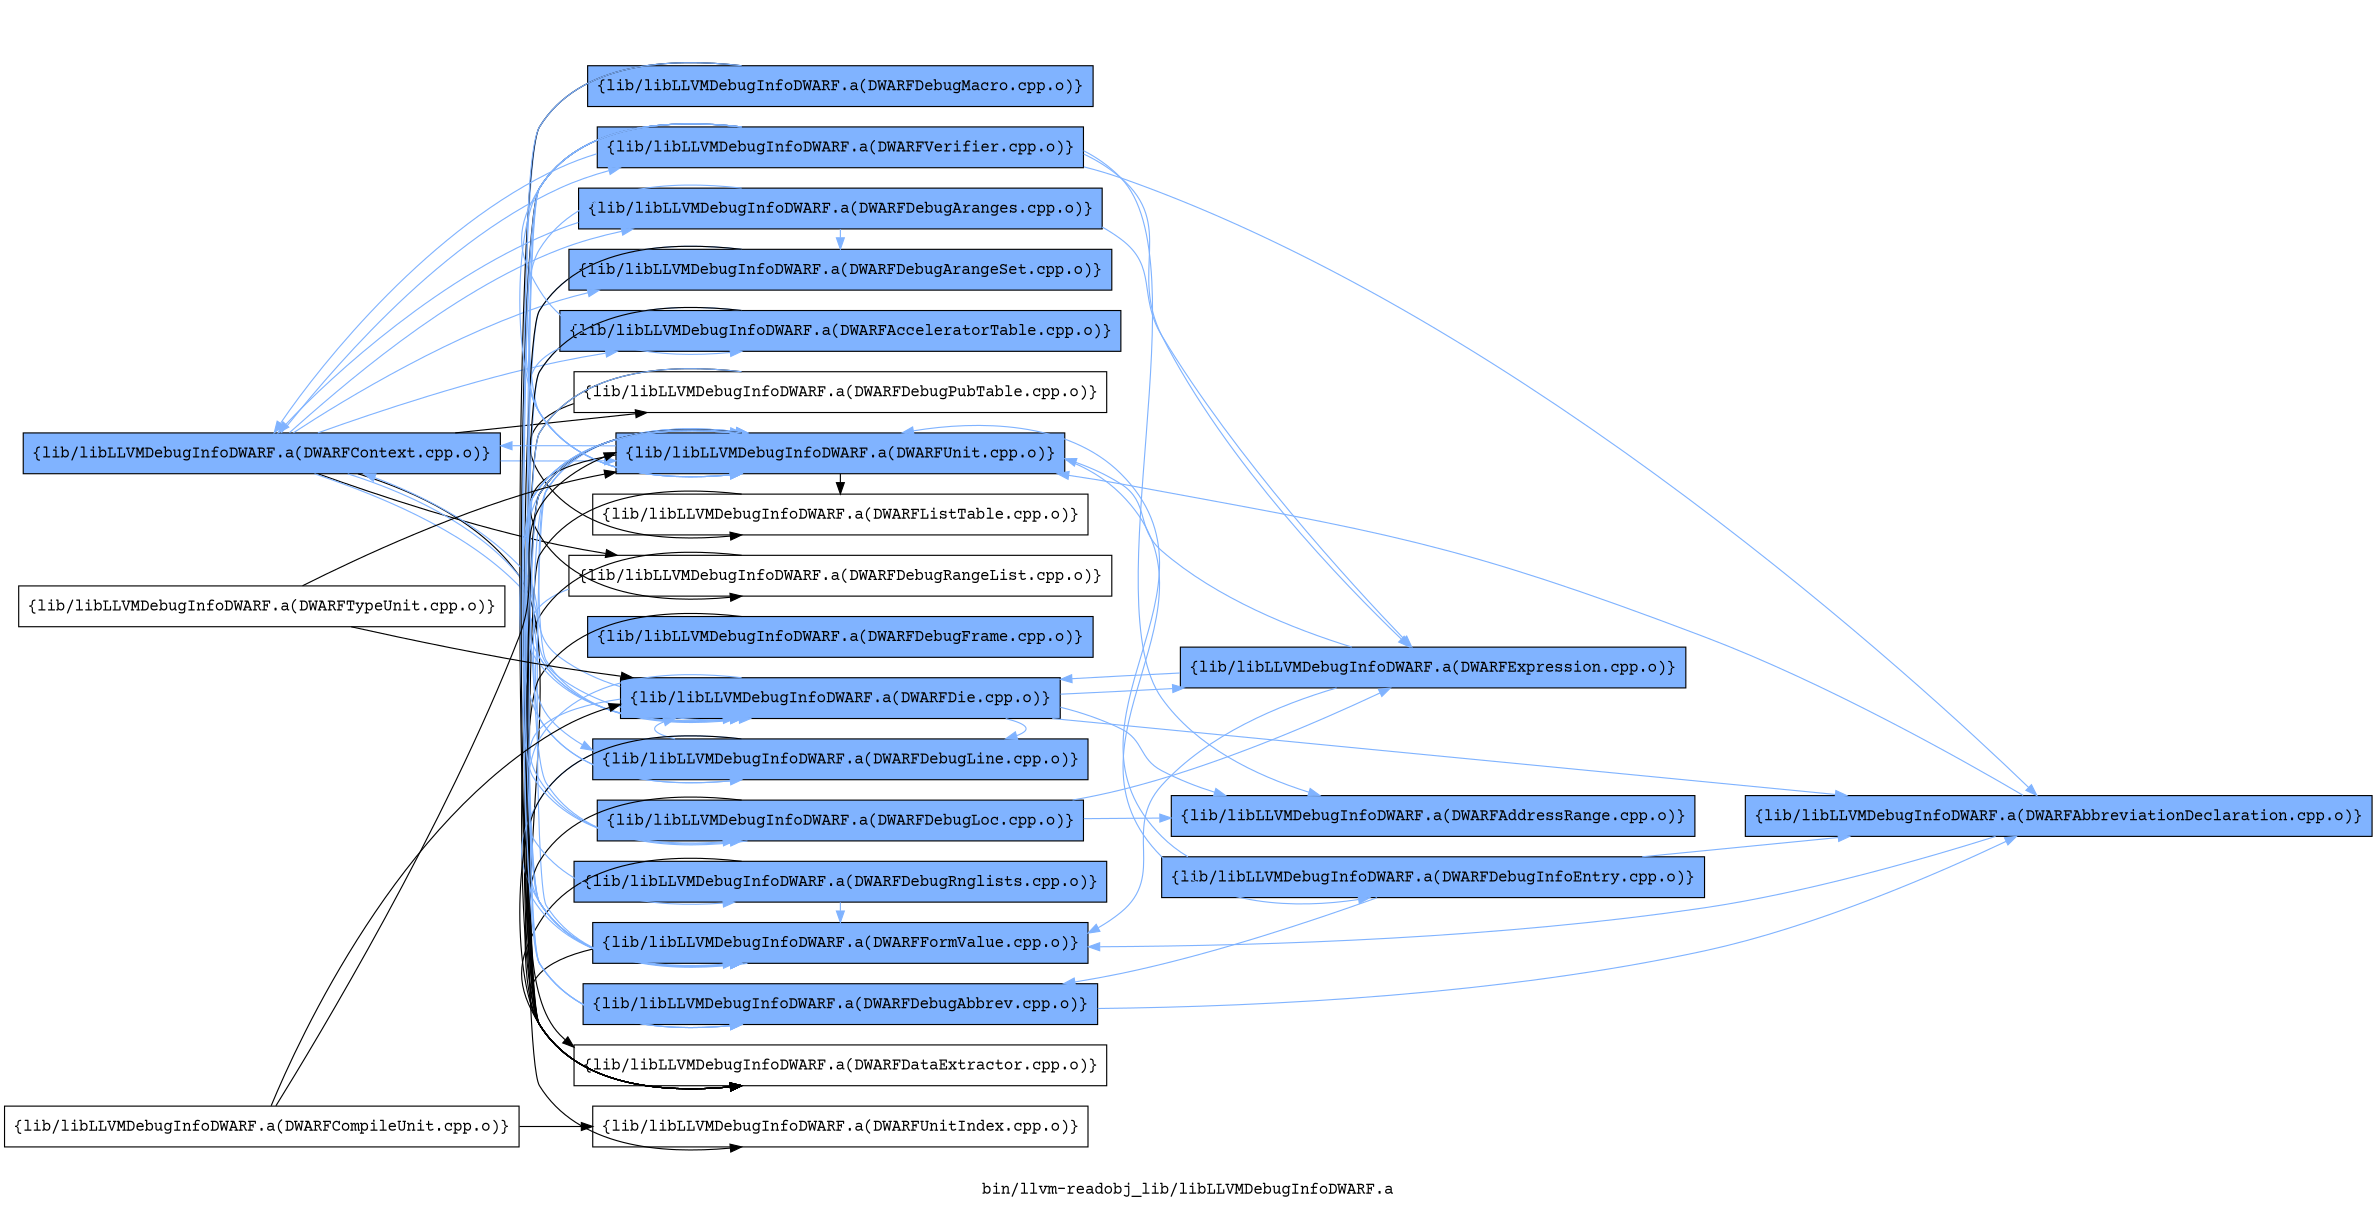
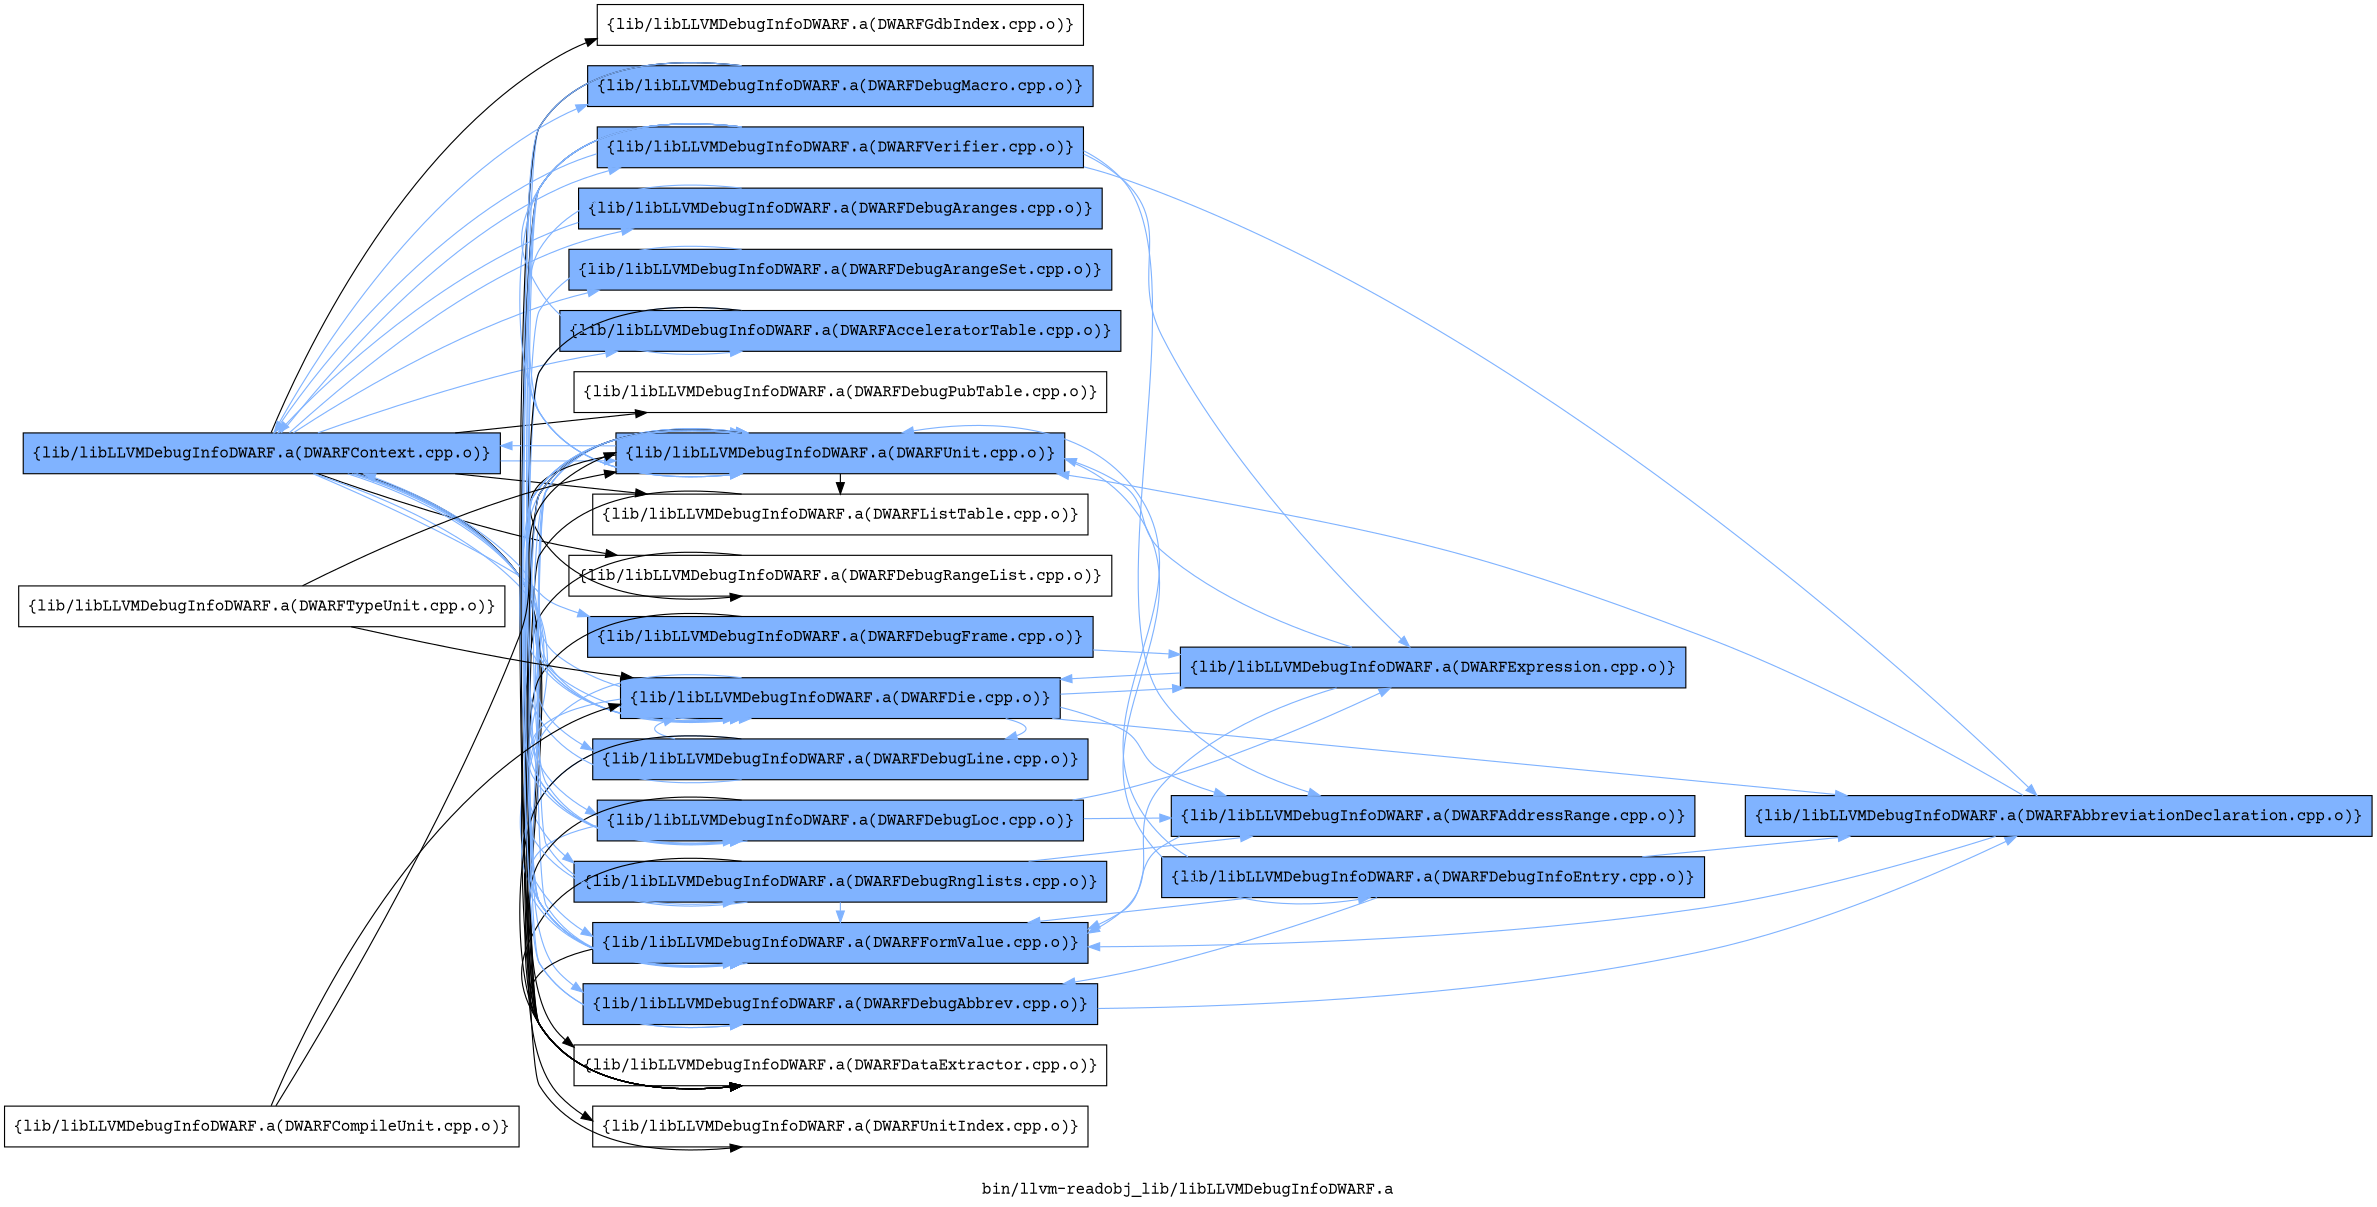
node "{lib/libLLVMDebugInfoDWARF.a(DWARFGdbIndex.cpp.o)}": added
edge "{lib/libLLVMDebugInfoDWARF.a(DWARFDebugAranges.cpp.o)}" -> "{lib/libLLVMDebugInfoDWARF.a(DWARFDebugArangeSet.cpp.o)}": removed
edge "{lib/libLLVMDebugInfoDWARF.a(DWARFContext.cpp.o)}" -> "{lib/libLLVMDebugInfoDWARF.a(DWARFDebugMacro.cpp.o)}": added
edge "{lib/libLLVMDebugInfoDWARF.a(DWARFDebugAranges.cpp.o)}" -> "{lib/libLLVMDebugInfoDWARF.a(DWARFExpression.cpp.o)}": now "{lib/libLLVMDebugInfoDWARF.a(DWARFDebugFrame.cpp.o)}" -> "{lib/libLLVMDebugInfoDWARF.a(DWARFExpression.cpp.o)}"
edge "{lib/libLLVMDebugInfoDWARF.a(DWARFVerifier.cpp.o)}" -> "{lib/libLLVMDebugInfoDWARF.a(DWARFDebugLine.cpp.o)}": now "{lib/libLLVMDebugInfoDWARF.a(DWARFVerifier.cpp.o)}" -> "{lib/libLLVMDebugInfoDWARF.a(DWARFDebugLoc.cpp.o)}"
edge "{lib/libLLVMDebugInfoDWARF.a(DWARFAcceleratorTable.cpp.o)}" -> "{lib/libLLVMDebugInfoDWARF.a(DWARFUnit.cpp.o)}": now "{lib/libLLVMDebugInfoDWARF.a(DWARFDebugRnglists.cpp.o)}" -> "{lib/libLLVMDebugInfoDWARF.a(DWARFUnit.cpp.o)}"
edge "{lib/libLLVMDebugInfoDWARF.a(DWARFDebugPubTable.cpp.o)}" -> "{lib/libLLVMDebugInfoDWARF.a(DWARFListTable.cpp.o)}": now "{lib/libLLVMDebugInfoDWARF.a(DWARFContext.cpp.o)}" -> "{lib/libLLVMDebugInfoDWARF.a(DWARFListTable.cpp.o)}"
edge "{lib/libLLVMDebugInfoDWARF.a(DWARFContext.cpp.o)}" -> "{lib/libLLVMDebugInfoDWARF.a(DWARFDebugFrame.cpp.o)}": added
edge "{lib/libLLVMDebugInfoDWARF.a(DWARFContext.cpp.o)}" -> "{lib/libLLVMDebugInfoDWARF.a(DWARFDebugLoc.cpp.o)}": added
edge "{lib/libLLVMDebugInfoDWARF.a(DWARFContext.cpp.o)}" -> "{lib/libLLVMDebugInfoDWARF.a(DWARFDebugRnglists.cpp.o)}": added
edge "{lib/libLLVMDebugInfoDWARF.a(DWARFDebugArangeSet.cpp.o)}" -> "{lib/libLLVMDebugInfoDWARF.a(DWARFDataExtractor.cpp.o)}": removed
edge "{lib/libLLVMDebugInfoDWARF.a(DWARFContext.cpp.o)}" -> "{lib/libLLVMDebugInfoDWARF.a(DWARFFormValue.cpp.o)}": added
edge "{lib/libLLVMDebugInfoDWARF.a(DWARFDebugPubTable.cpp.o)}" -> "{lib/libLLVMDebugInfoDWARF.a(DWARFDebugAbbrev.cpp.o)}": now "{lib/libLLVMDebugInfoDWARF.a(DWARFContext.cpp.o)}" -> "{lib/libLLVMDebugInfoDWARF.a(DWARFDebugAbbrev.cpp.o)}"
edge "{lib/libLLVMDebugInfoDWARF.a(DWARFDebugRangeList.cpp.o)}" -> "{lib/libLLVMDebugInfoDWARF.a(DWARFDie.cpp.o)}": now "{lib/libLLVMDebugInfoDWARF.a(DWARFDebugMacro.cpp.o)}" -> "{lib/libLLVMDebugInfoDWARF.a(DWARFDie.cpp.o)}"
edge "{lib/libLLVMDebugInfoDWARF.a(DWARFDebugPubTable.cpp.o)}" -> "{lib/libLLVMDebugInfoDWARF.a(DWARFDataExtractor.cpp.o)}": removed
edge "{lib/libLLVMDebugInfoDWARF.a(DWARFDebugRnglists.cpp.o)}" -> "{lib/libLLVMDebugInfoDWARF.a(DWARFAddressRange.cpp.o)}": added
edge "{lib/libLLVMDebugInfoDWARF.a(DWARFAddressRange.cpp.o)}" -> "{lib/libLLVMDebugInfoDWARF.a(DWARFFormValue.cpp.o)}": added
edge "{lib/libLLVMDebugInfoDWARF.a(DWARFDebugInfoEntry.cpp.o)}" -> "{lib/libLLVMDebugInfoDWARF.a(DWARFFormValue.cpp.o)}": added
edge "{lib/libLLVMDebugInfoDWARF.a(DWARFDebugLoc.cpp.o)}" -> "{lib/libLLVMDebugInfoDWARF.a(DWARFFormValue.cpp.o)}": added
edge "{lib/libLLVMDebugInfoDWARF.a(DWARFCompileUnit.cpp.o)}" -> "{lib/libLLVMDebugInfoDWARF.a(DWARFUnitIndex.cpp.o)}": now "{lib/libLLVMDebugInfoDWARF.a(DWARFContext.cpp.o)}" -> "{lib/libLLVMDebugInfoDWARF.a(DWARFUnitIndex.cpp.o)}"
